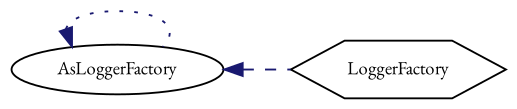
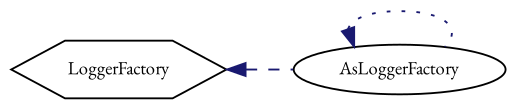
edge "LoggerFactory" -> "AsLoggerFactory": reversed
